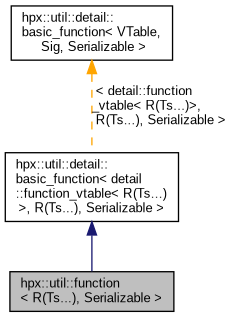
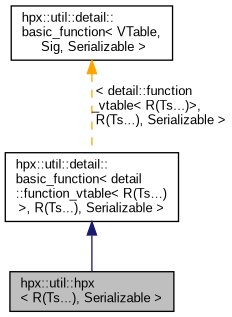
node "hpx::util::function < R(Ts...), Serializable >": label "hpx::util::function < R(Ts...), Serializable >" -> "hpx::util::hpx < R(Ts...), Serializable >"
